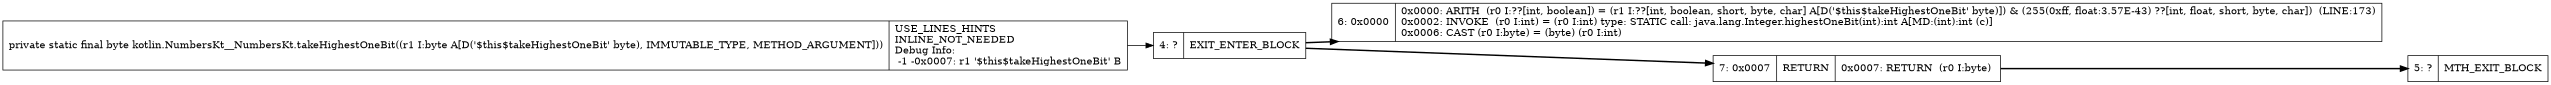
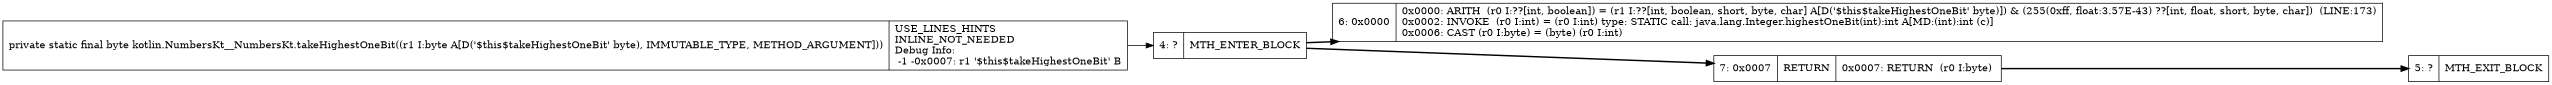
node "4: ?": text "EXIT_ENTER_BLOCK" -> "MTH_ENTER_BLOCK"
